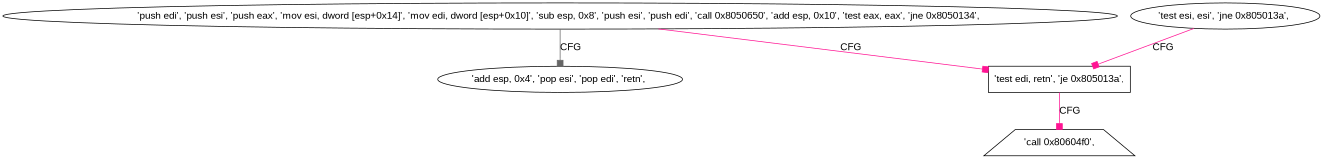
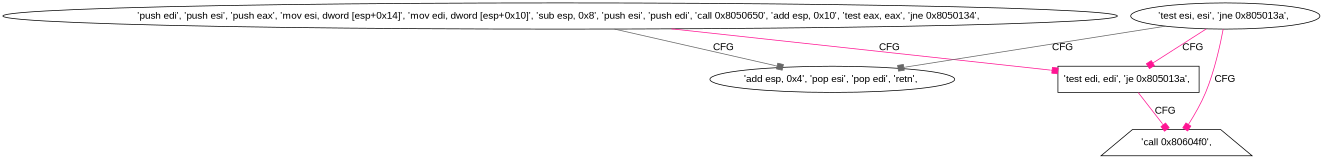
edge "'test esi, esi', 'jne 0x805013a'," -> "'add esp, 0x4', 'pop esi', 'pop edi', 'retn',": added, label "CFG"
edge "'test esi, esi', 'jne 0x805013a'," -> "'call 0x80604f0',": added, label "CFG"
node "'test edi, retn', 'je 0x805013a',": label "'test edi, retn', 'je 0x805013a'," -> "'test edi, edi', 'je 0x805013a',"
